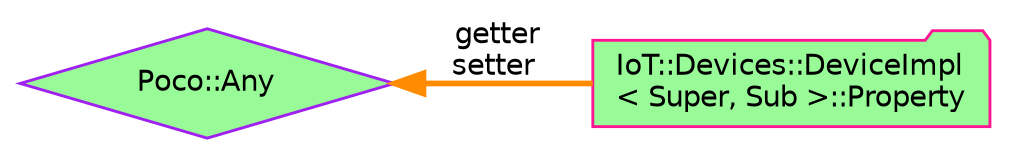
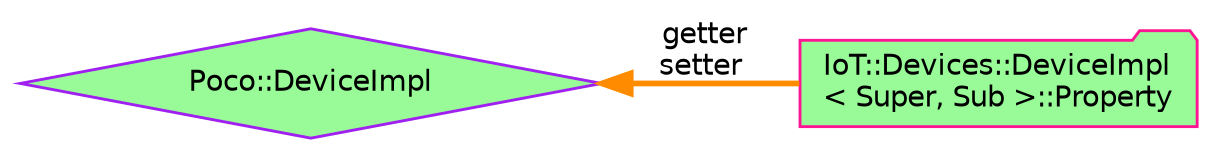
node "Poco::Any": label "Poco::Any" -> "Poco::DeviceImpl"
